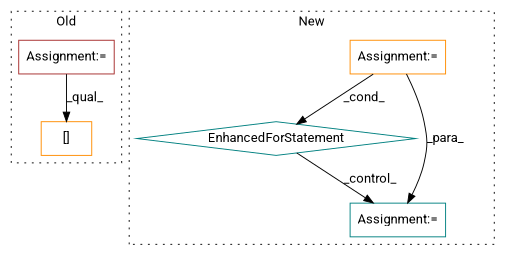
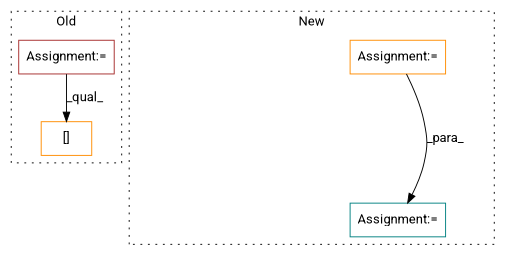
node "EnhancedForStatement": removed
